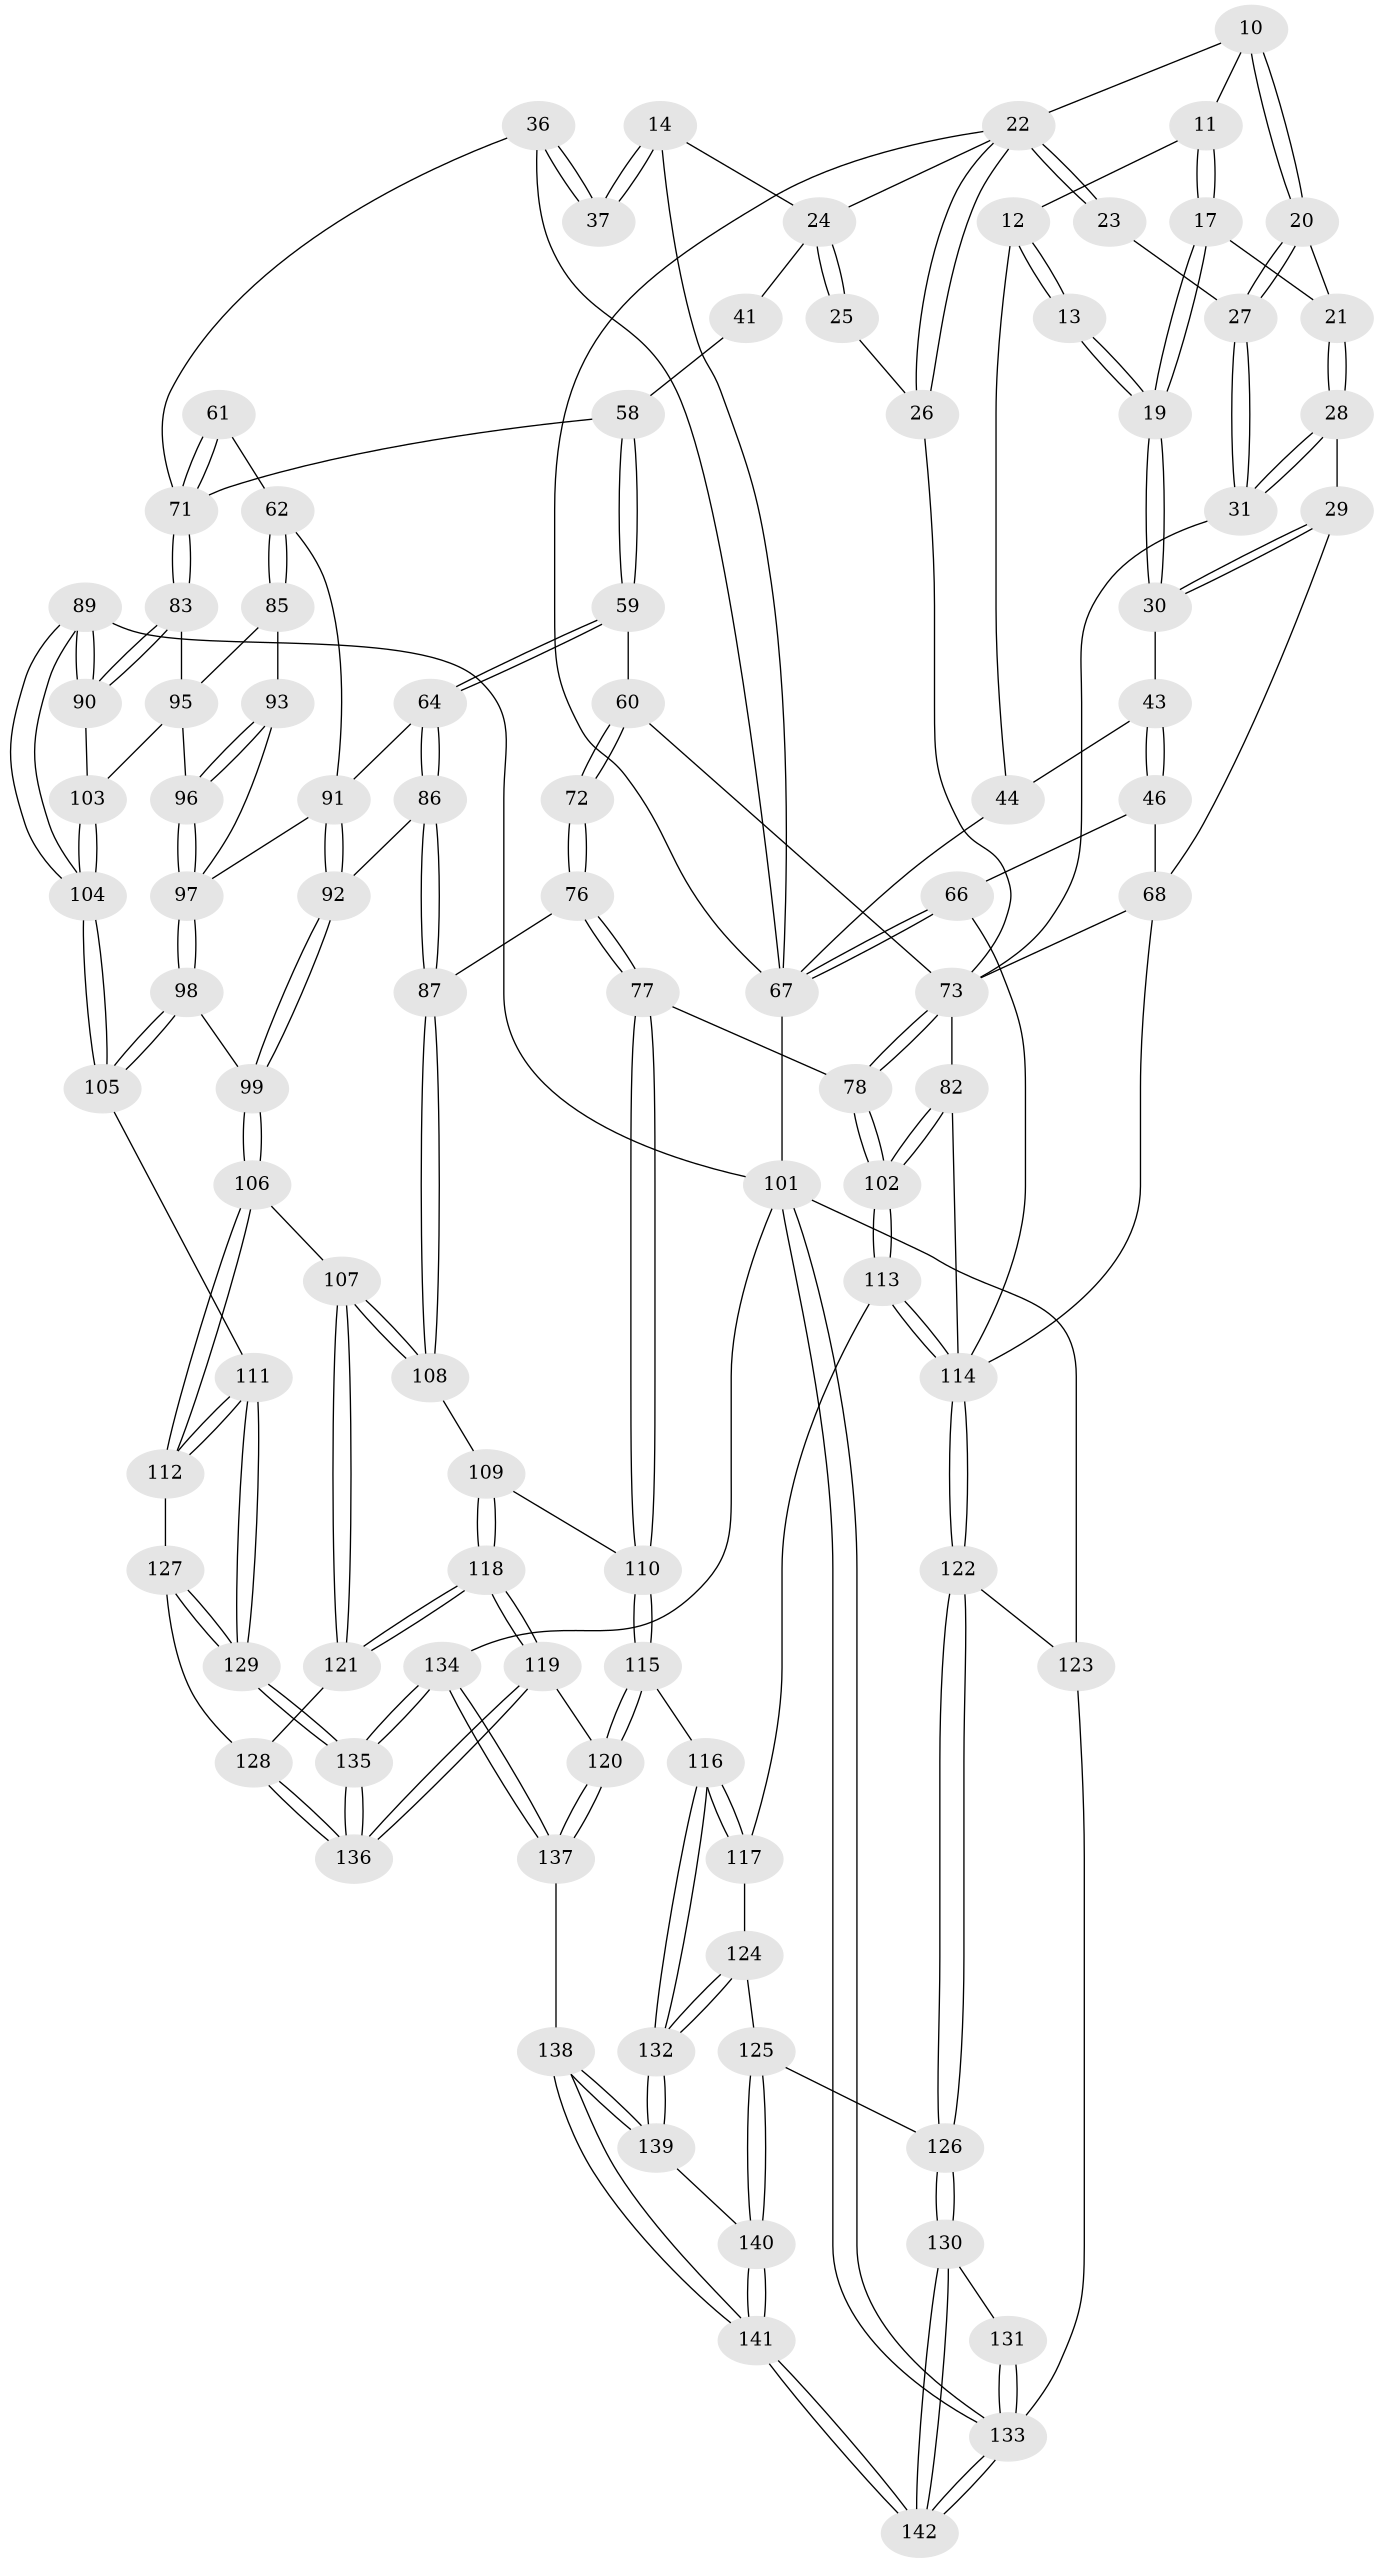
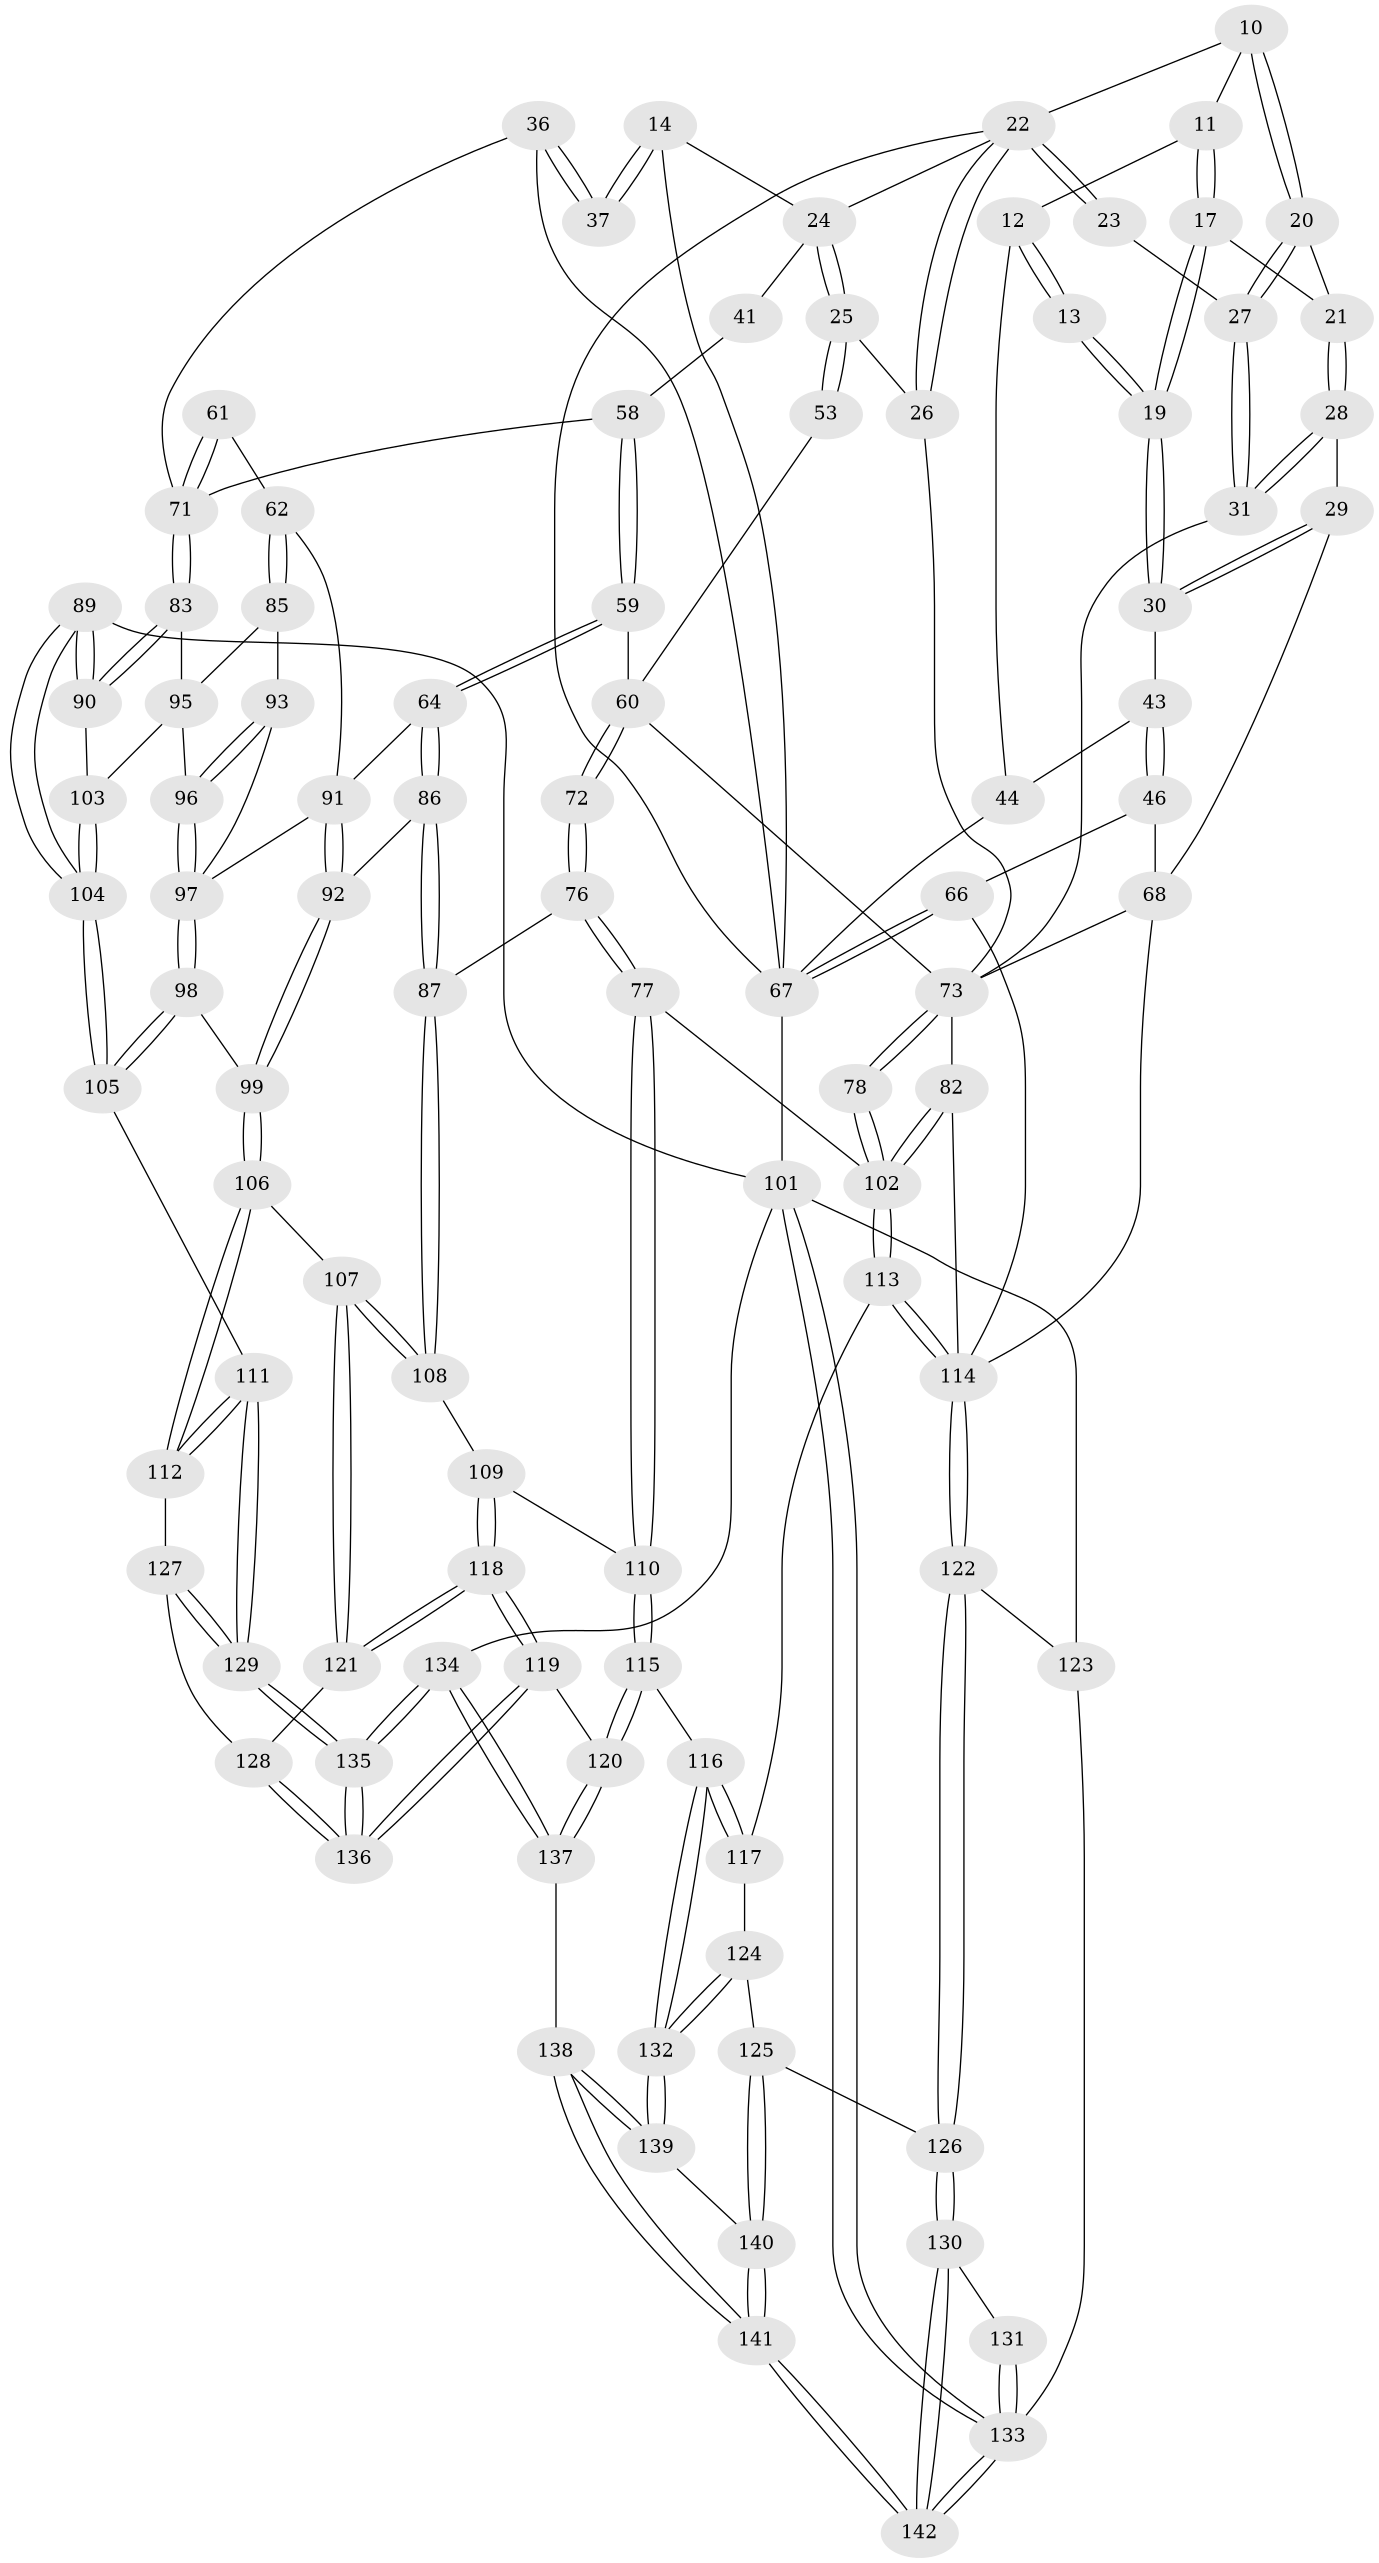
node "53": added
edge "77" -- "78": now "77" -- "102"
